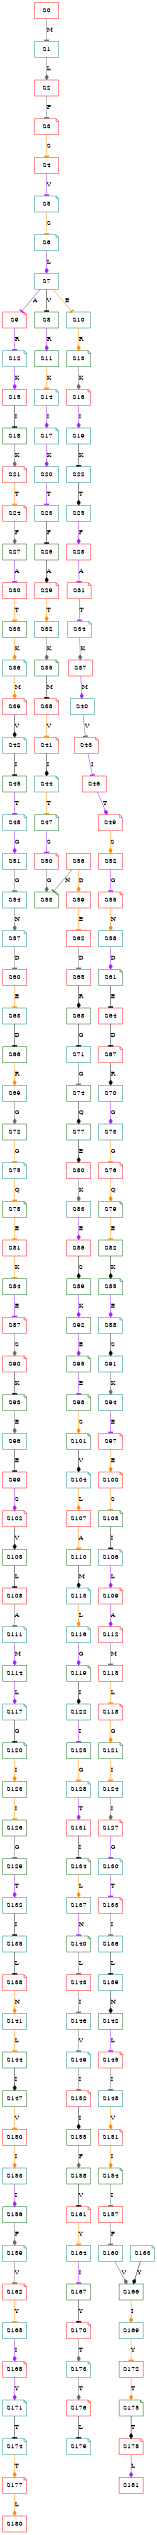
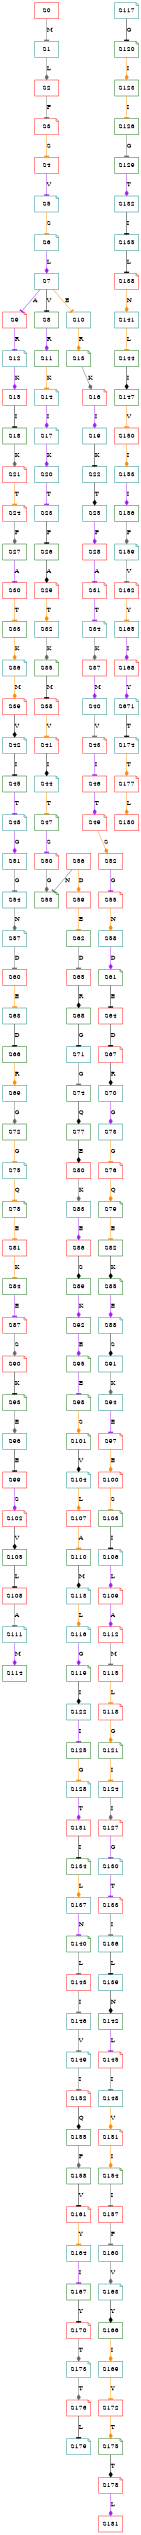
node "S62": color red -> darkgreen
edge "S114" -> "S117": removed, label "L"
edge "S152" -> "S155": label "I" -> "Q"
edge "S160" -> "S166": now "S160" -> "S163"
node "S171": label "S171" -> "S671"
